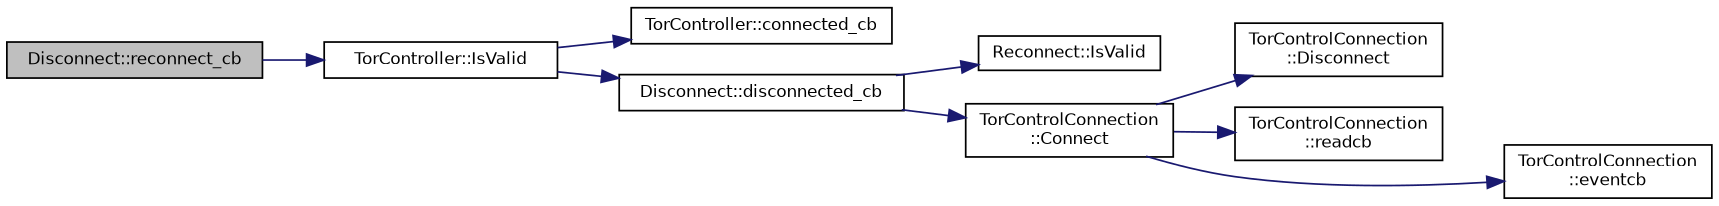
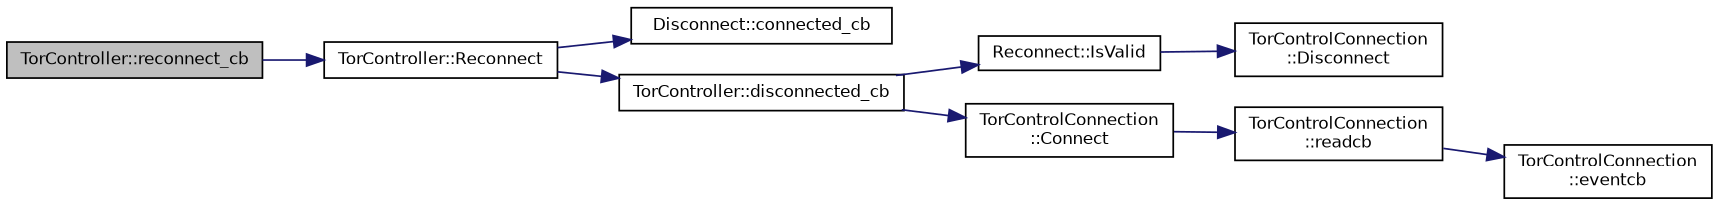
node "TorController::connected_cb": label "TorController::connected_cb" -> "Disconnect::connected_cb"
node "Disconnect::reconnect_cb": label "Disconnect::reconnect_cb" -> "TorController::reconnect_cb"
node "TorController::IsValid": label "TorController::IsValid" -> "TorController::Reconnect"
node "Disconnect::disconnected_cb": label "Disconnect::disconnected_cb" -> "TorController::disconnected_cb"
edge "TorControlConnection ::Connect" -> "TorControlConnection ::Disconnect": now "Reconnect::IsValid" -> "TorControlConnection ::Disconnect"
edge "TorControlConnection ::Connect" -> "TorControlConnection ::eventcb": now "TorControlConnection ::readcb" -> "TorControlConnection ::eventcb"
